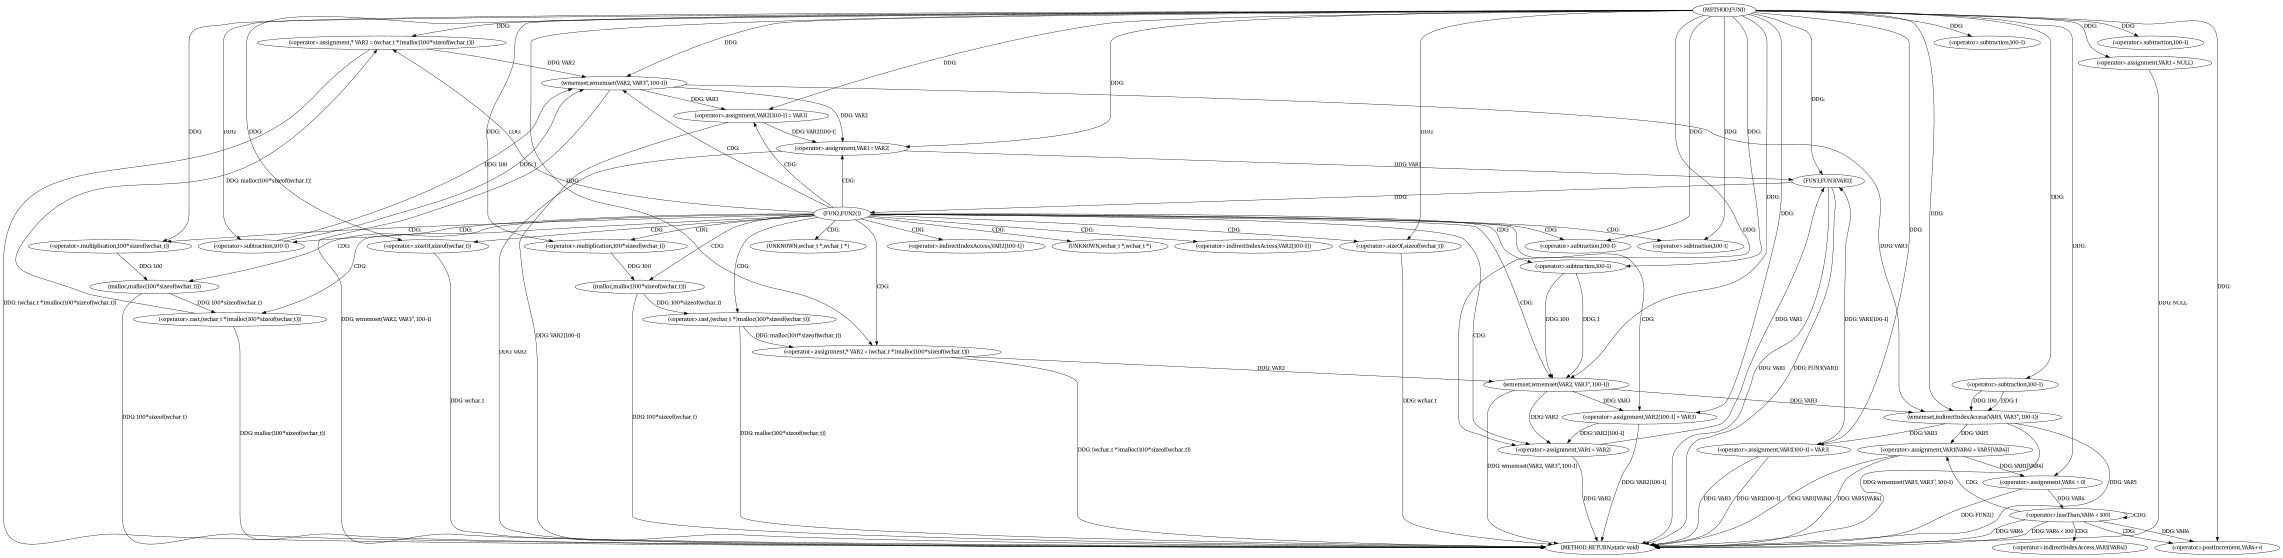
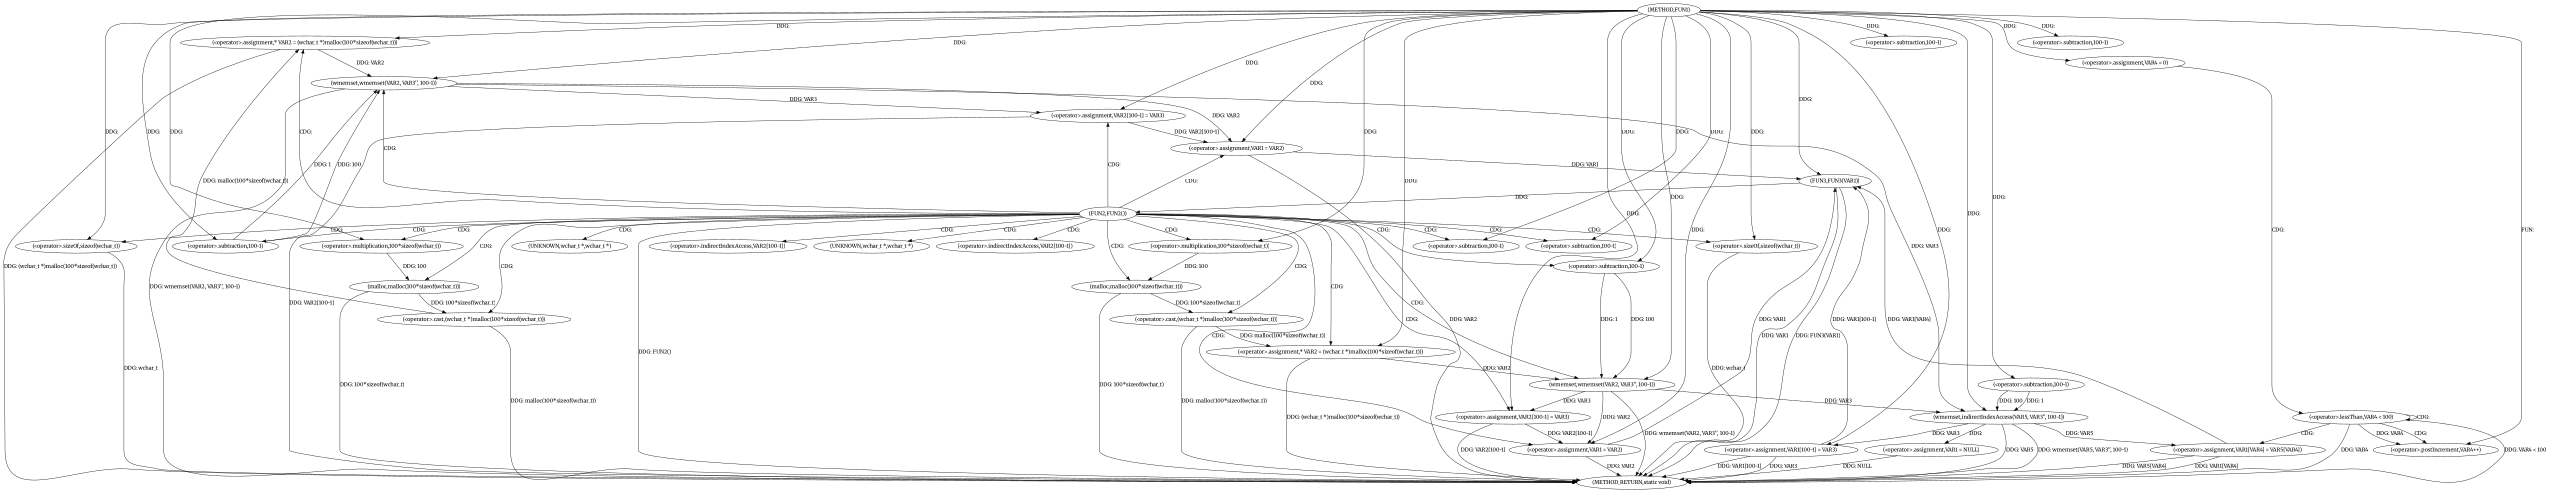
edge "(METHOD,FUN1)" -> "(<operator>.assignment,VAR1 = NULL)": now "(wmemset,indirectIndexAccess(VAR5, VAR3'', 100-1))" -> "(<operator>.assignment,VAR1 = NULL)"
edge "(METHOD,FUN1)" -> "(<operator>.postIncrement,VAR4++)": label "DDG: " -> "FUN: "
edge "(<operator>.assignment,VAR1[VAR4] = VAR5[VAR4])" -> "(<operator>.assignment,VAR4 = 0)": now "(<operator>.assignment,VAR1[VAR4] = VAR5[VAR4])" -> "(FUN3,FUN3(VAR1))"
edge "(<operator>.assignment,VAR4 = 0)" -> "(<operator>.lessThan,VAR4 < 100)": label "DDG: VAR4" -> "CDG: "
edge "(<operator>.assignment,VAR4 = 0)" -> "(METHOD_RETURN,static void)": now "(FUN2,FUN2())" -> "(METHOD_RETURN,static void)"
node "(<operator>.indirectIndexAccess,VAR1[VAR4])": removed
